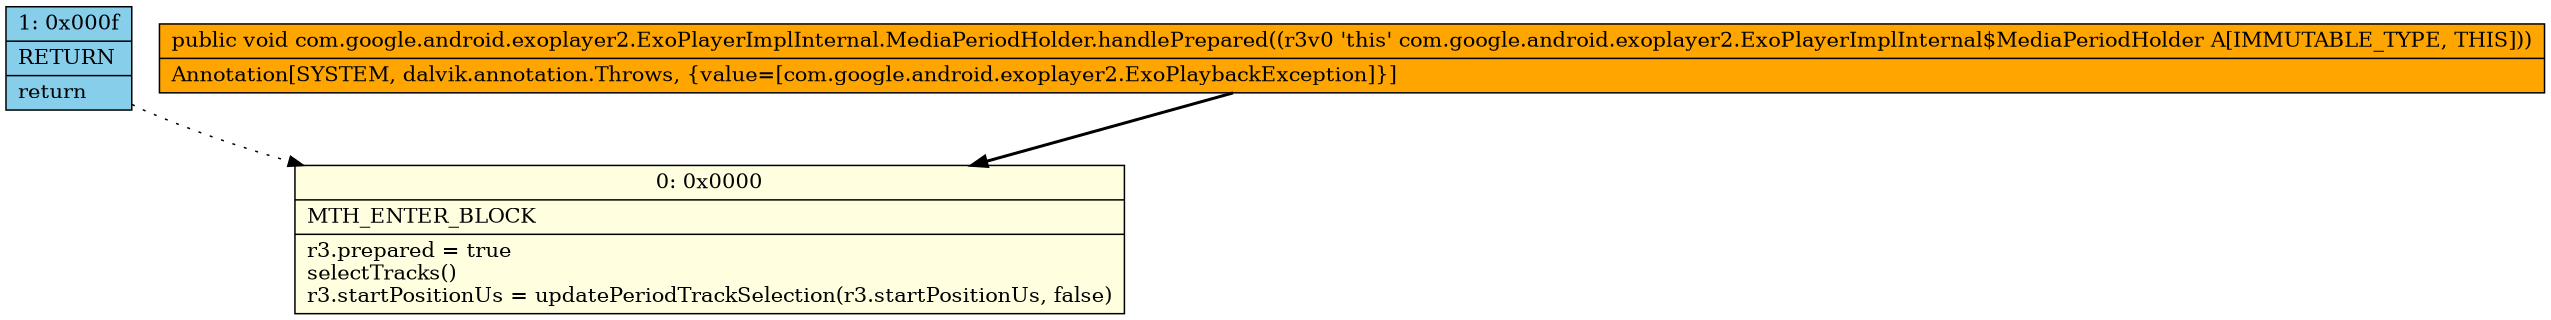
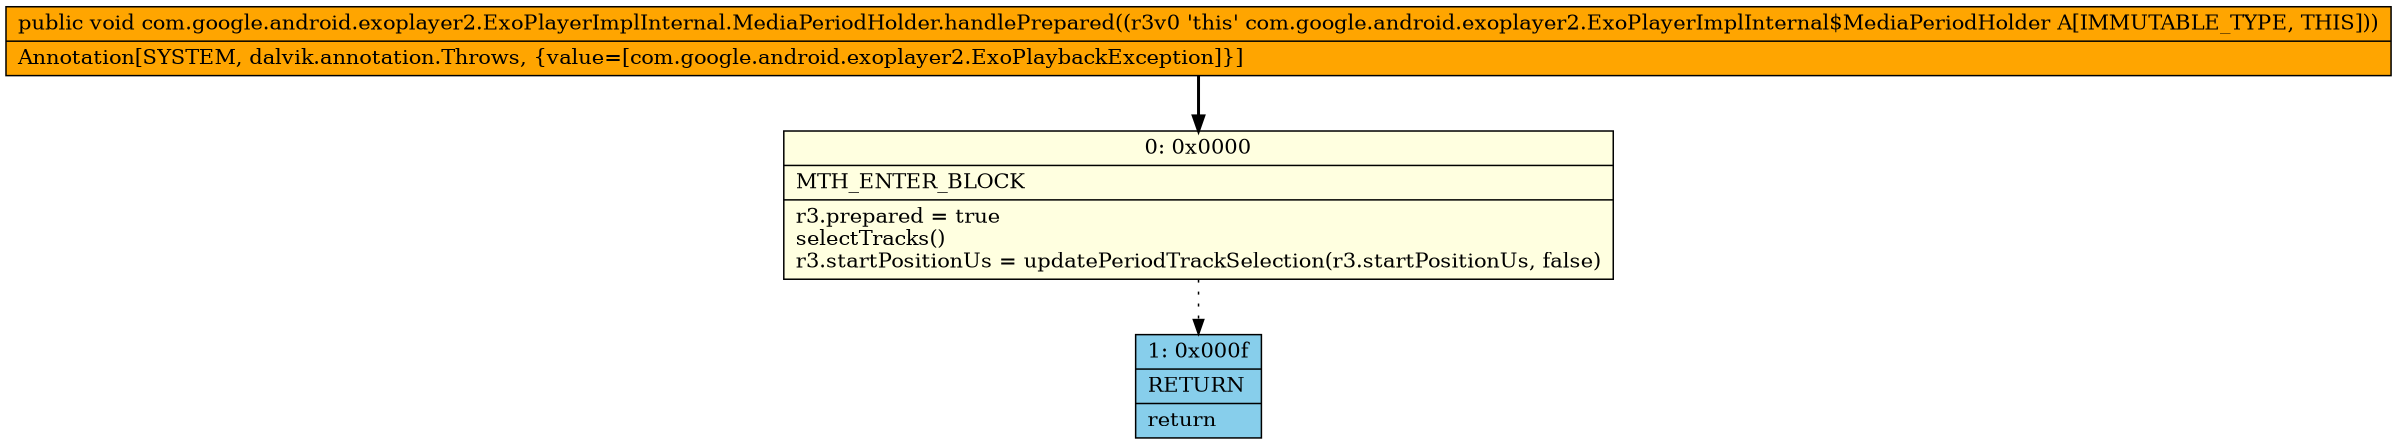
edge "1: 0x000f" -> "0: 0x0000": reversed
